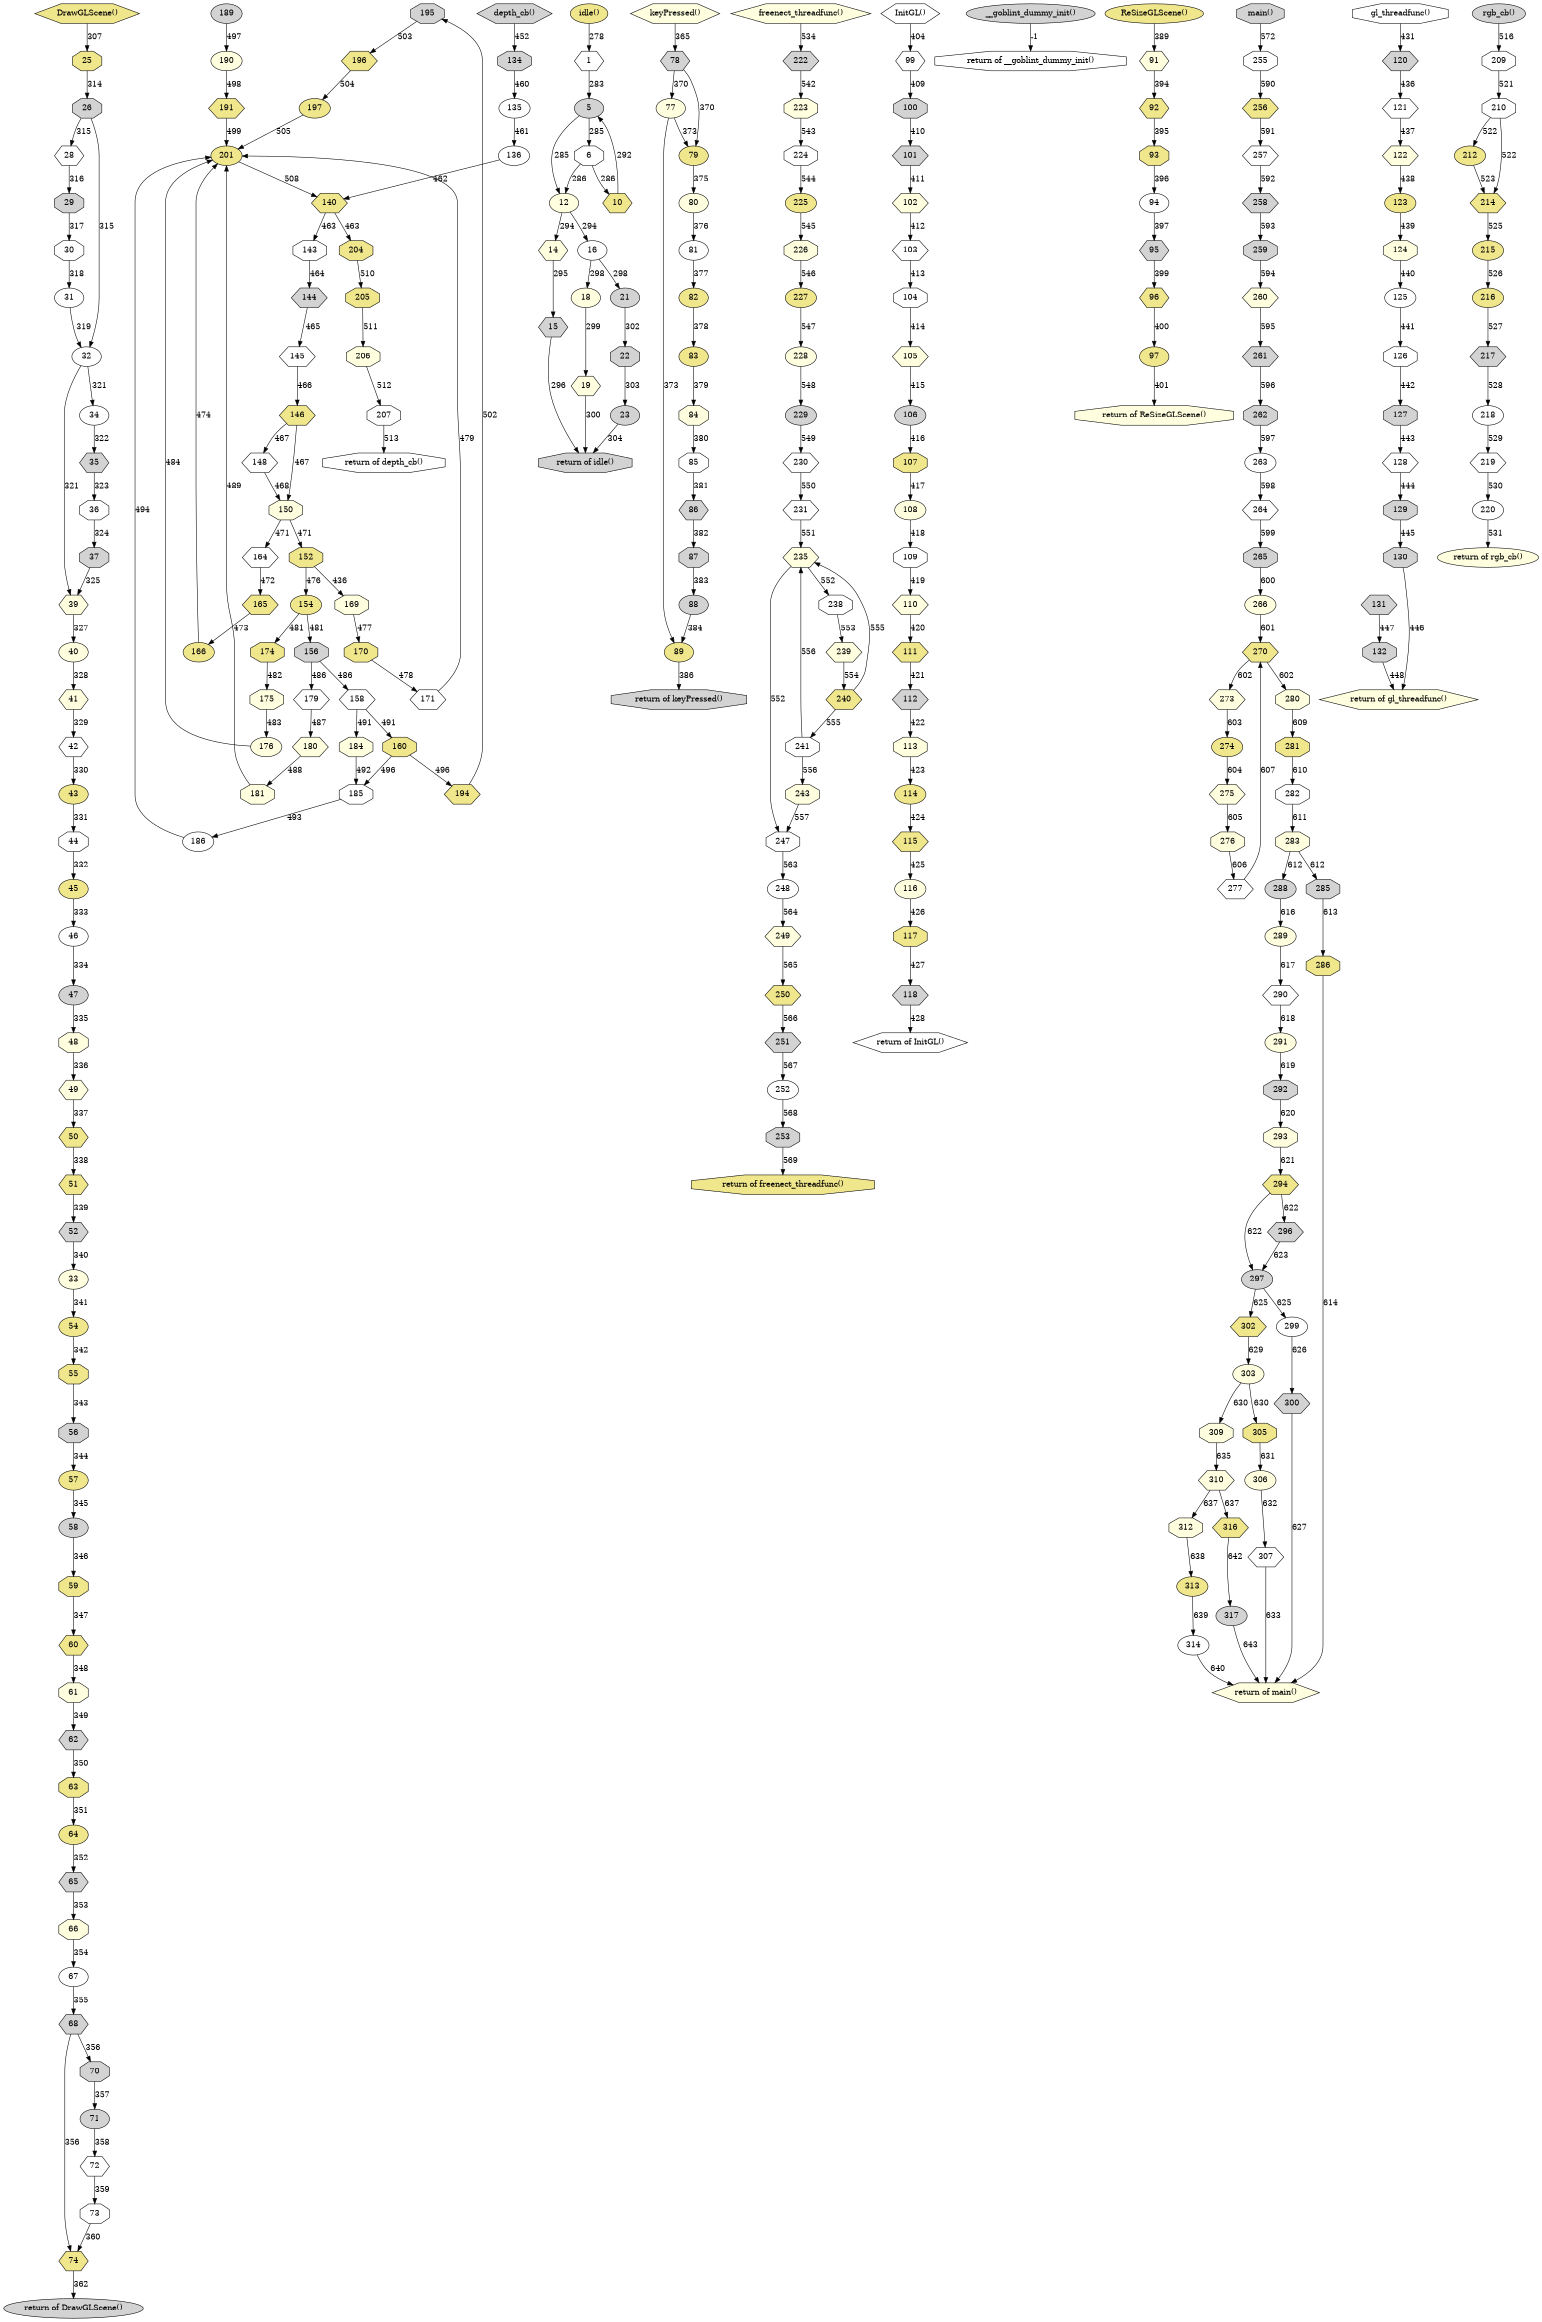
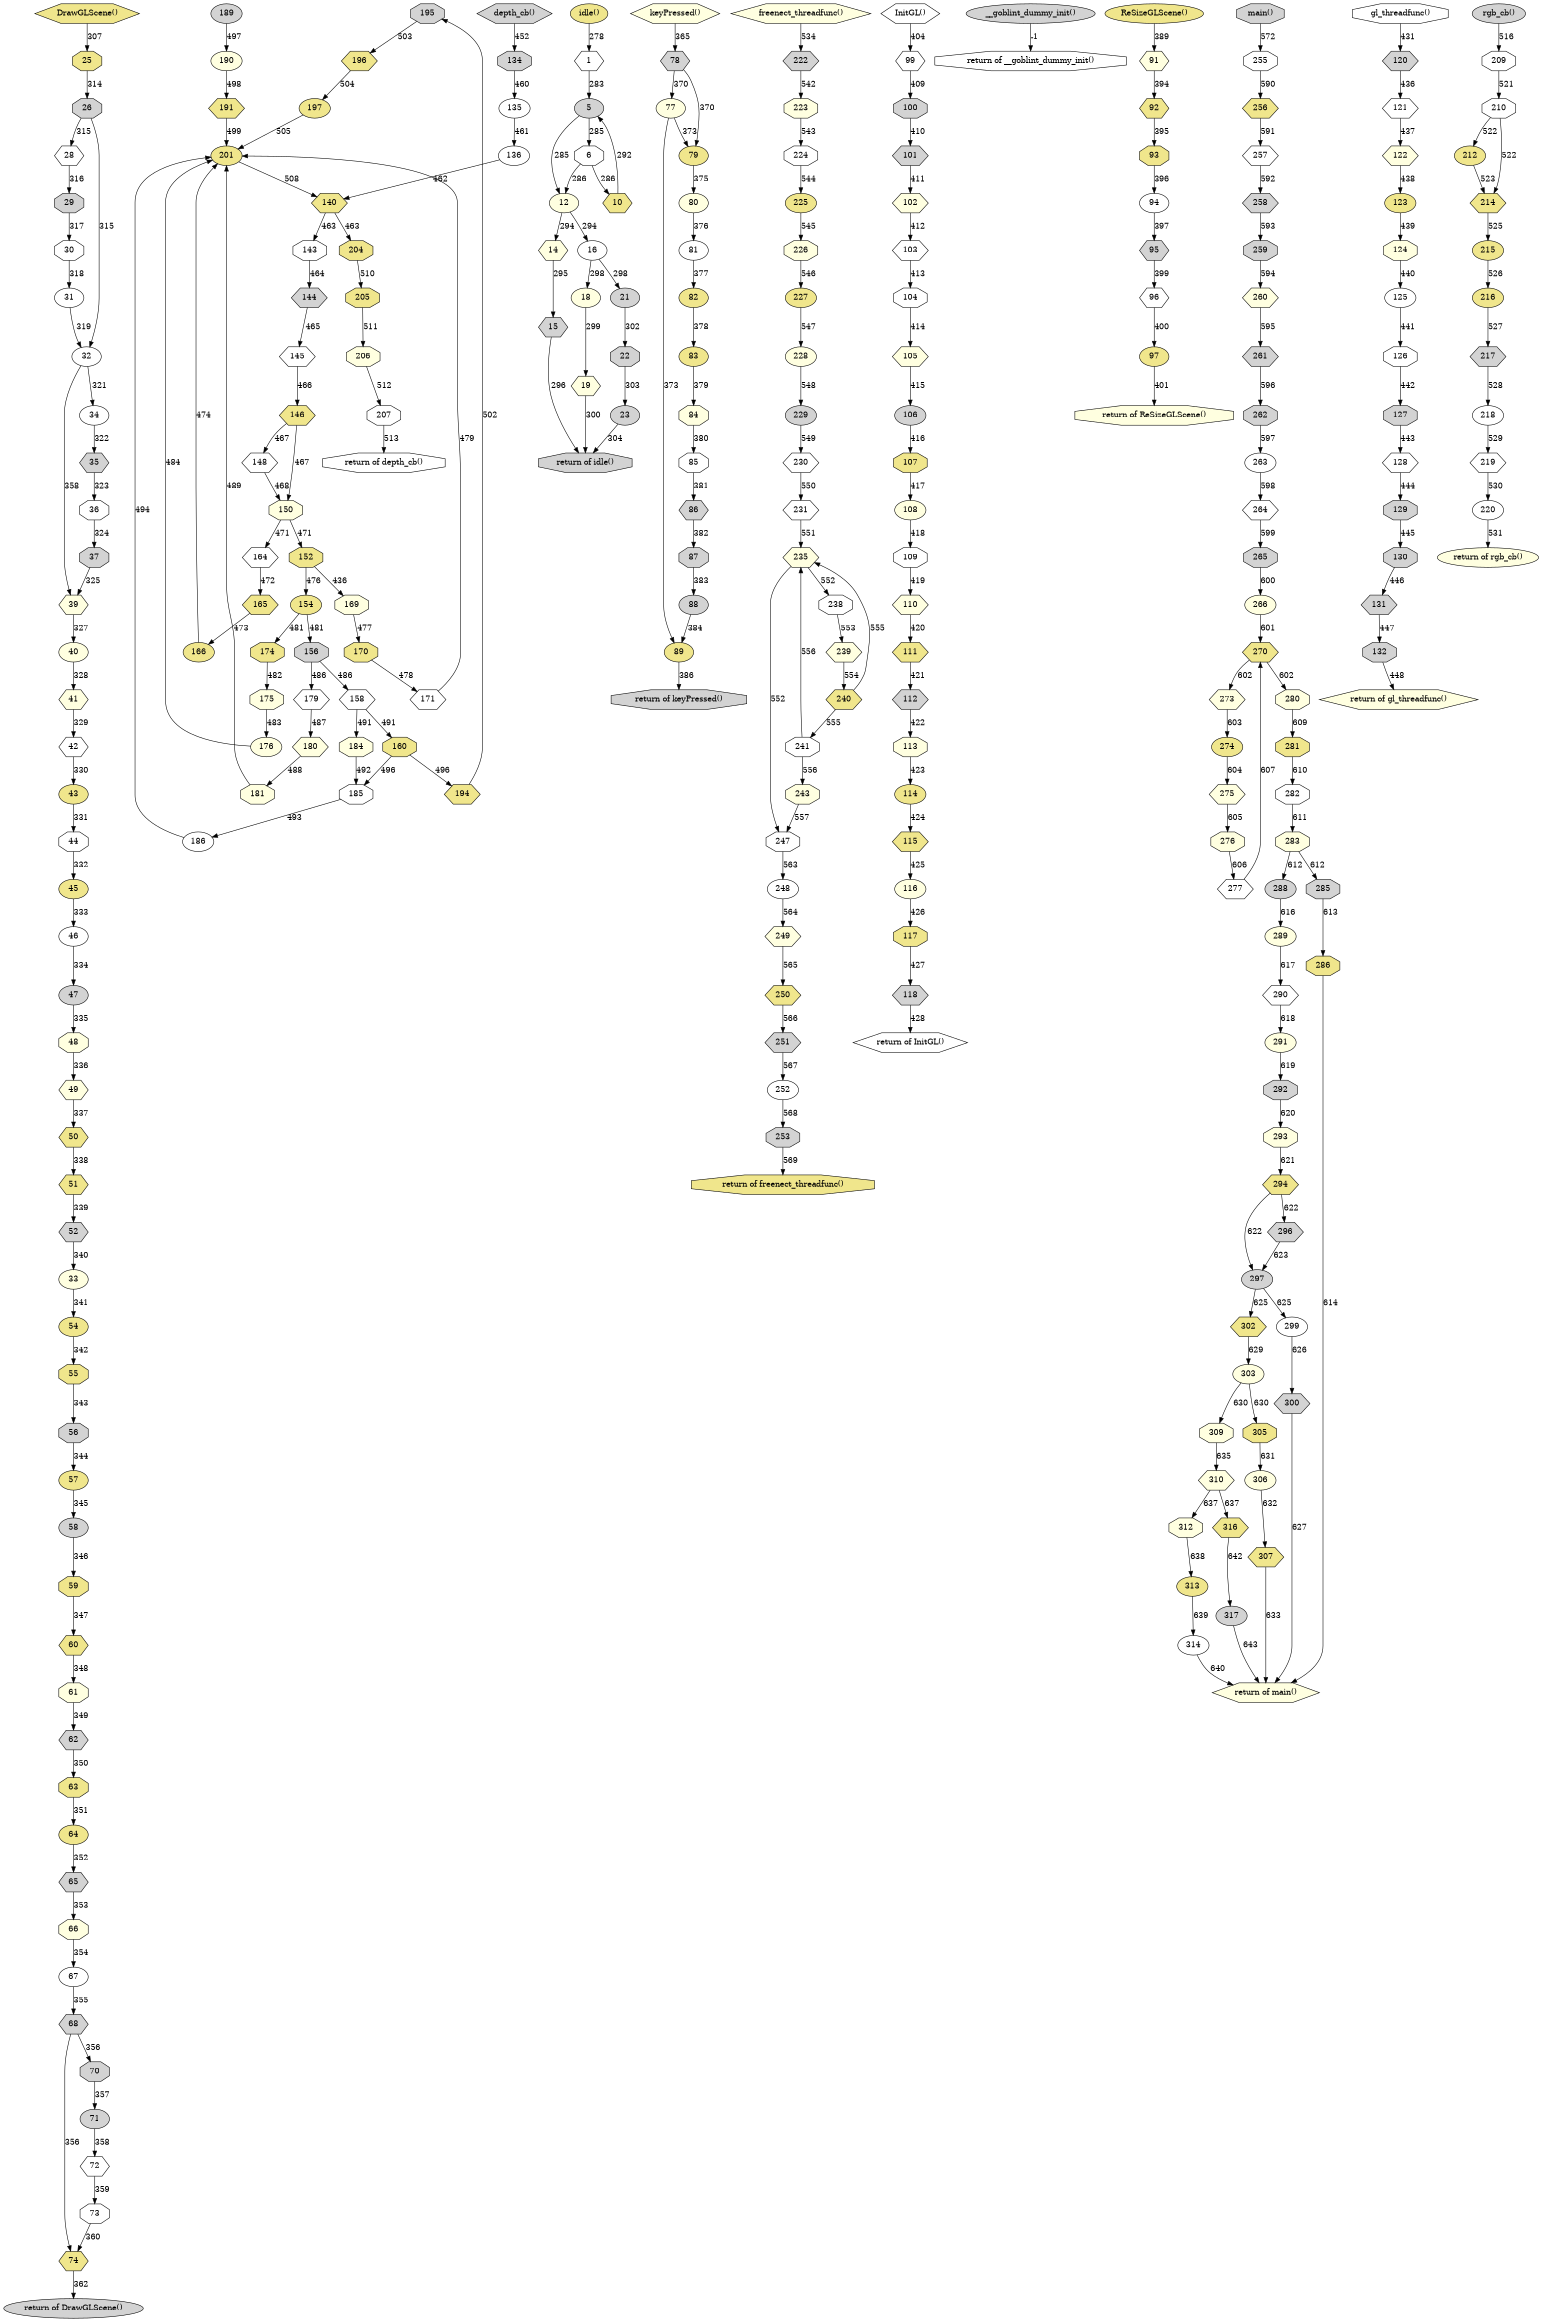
node "96": fillcolor khaki -> white
edge "32" -> "39": label "321" -> "358"
edge "130" -> "return of gl_threadfunc()": now "130" -> "131"
node "307": fillcolor white -> khaki
